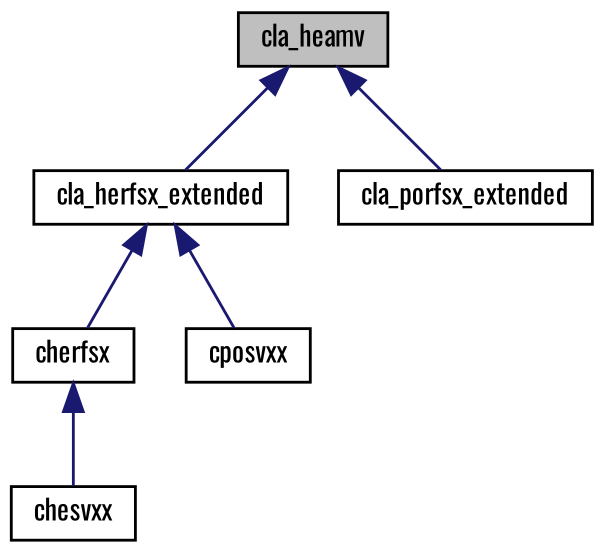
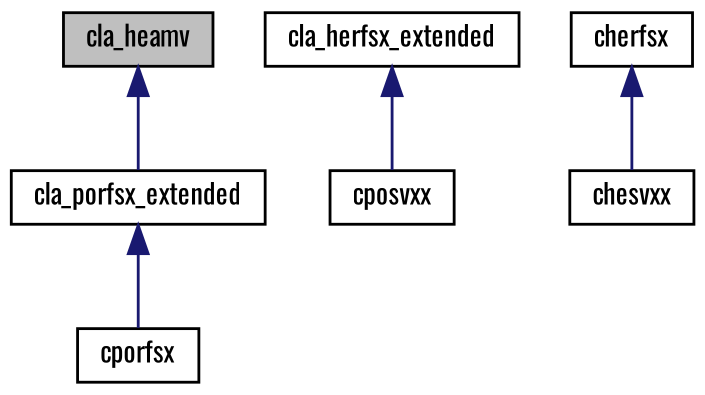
edge "cla_herfsx_extended" -> "cla_heamv": removed
edge "cherfsx" -> "cla_herfsx_extended": removed
node "cporfsx": added
